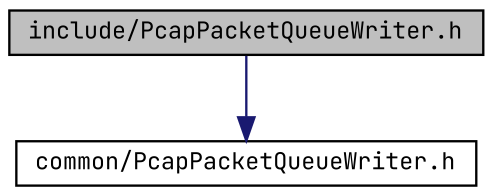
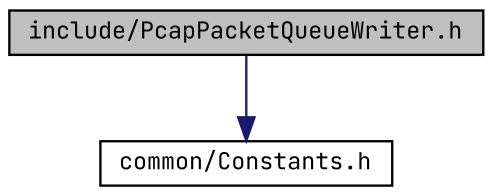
node "common/PcapPacketQueueWriter.h": label "common/PcapPacketQueueWriter.h" -> "common/Constants.h"
